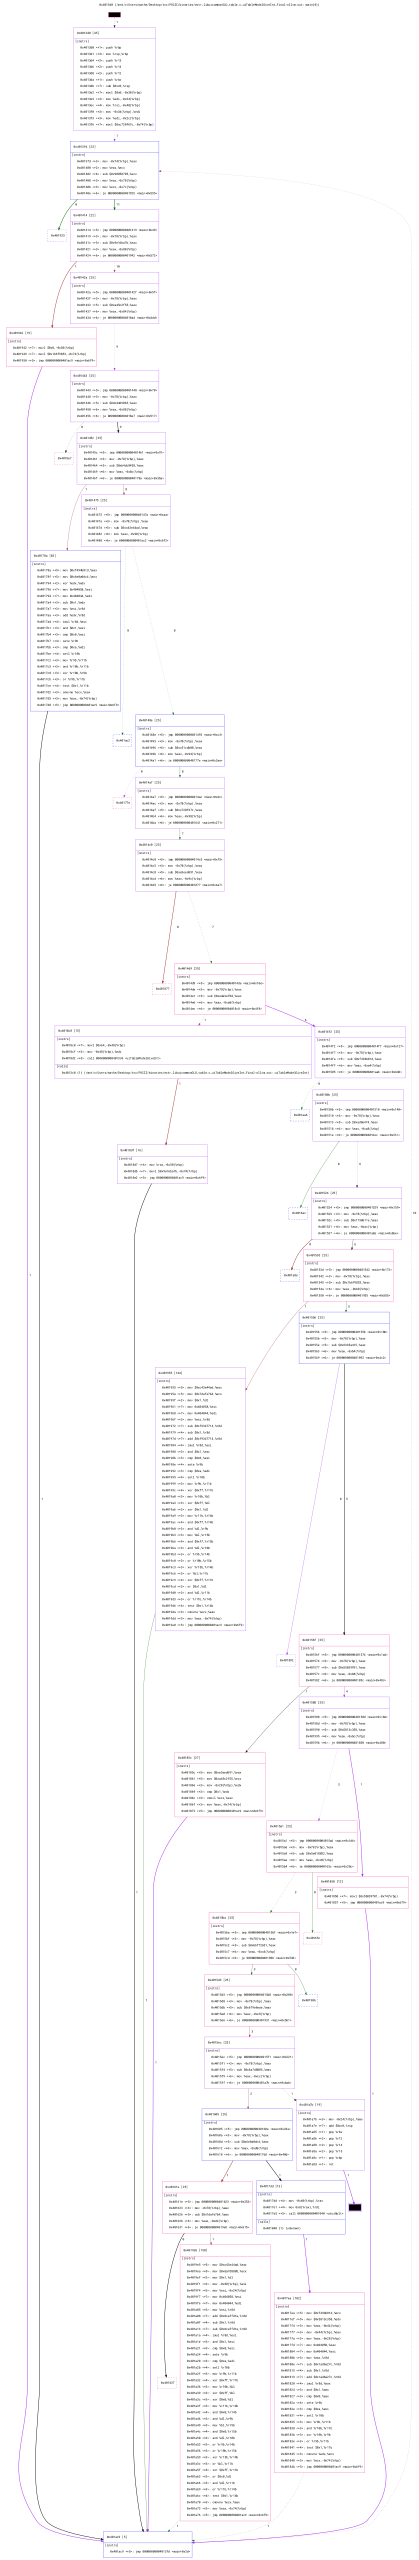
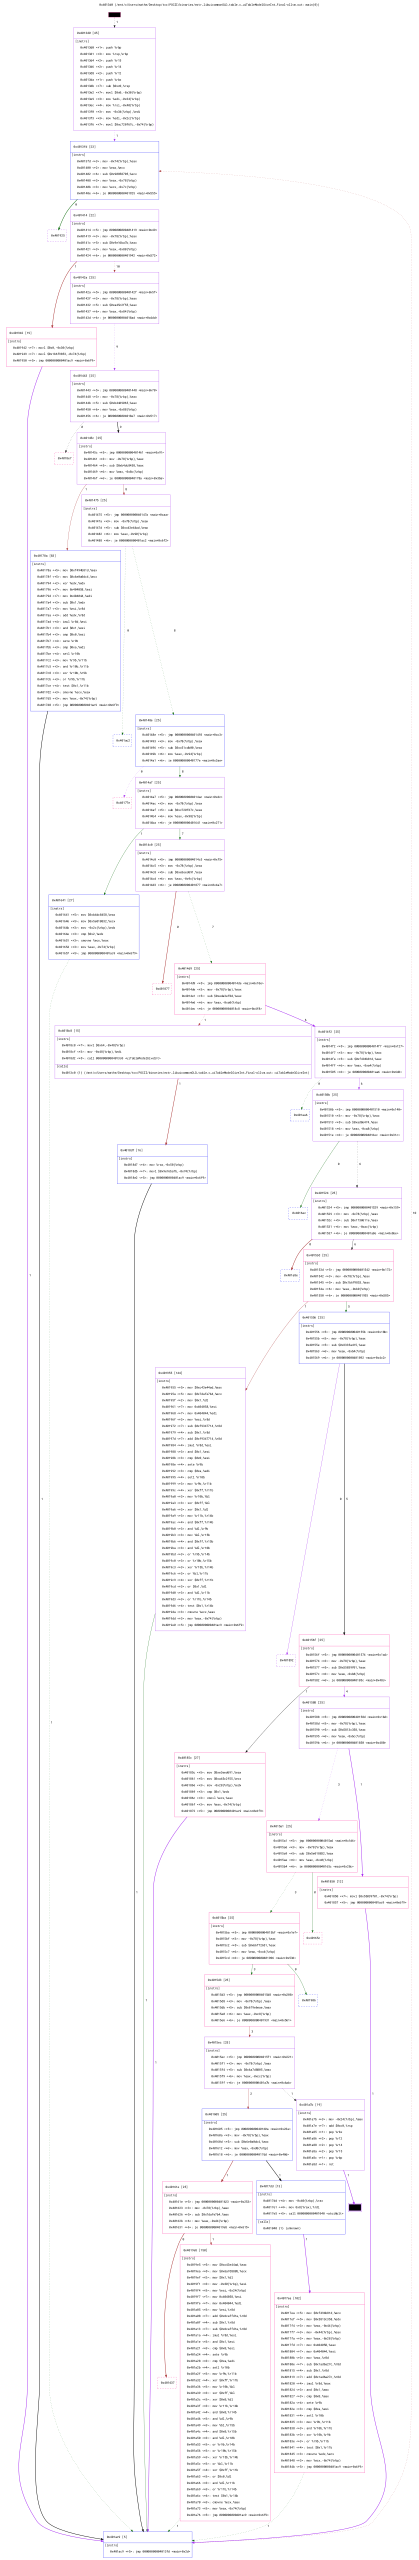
edge "0x4013fd [23]" -> "0x401414 [22]": removed, label "11"
node "0x401641 [27]": added
edge "0x4014f2 [25]" -> "0x40150b [25]": added, label "6"
node "0x4018d7 [16]": color purple -> blue
edge "0x40161e [25]" -> "0x401637": color black -> brown
